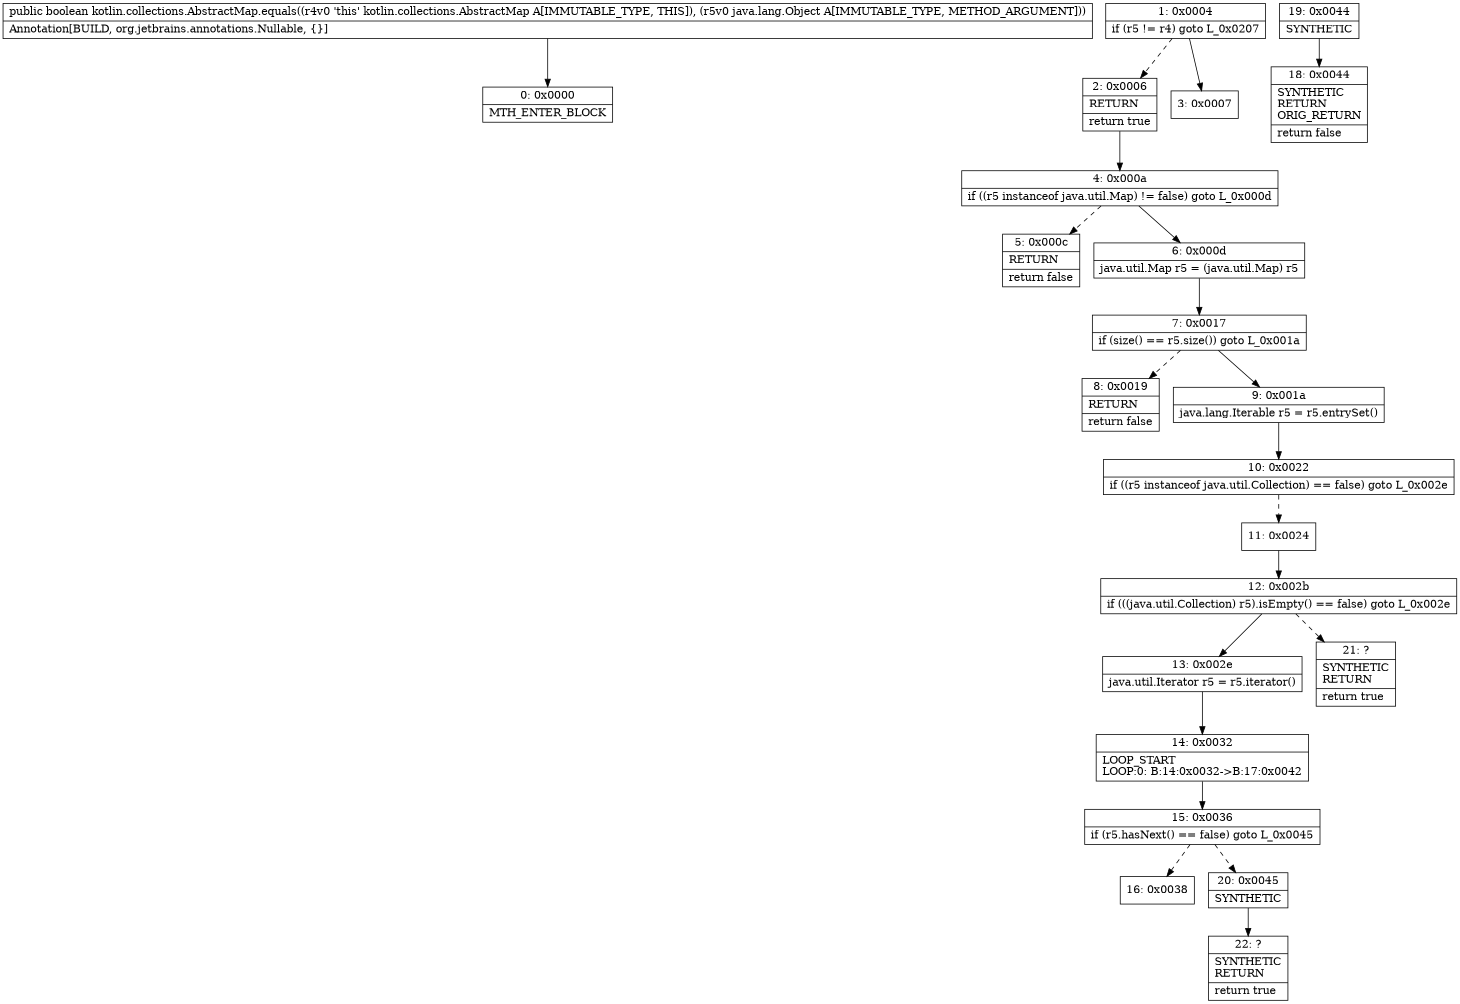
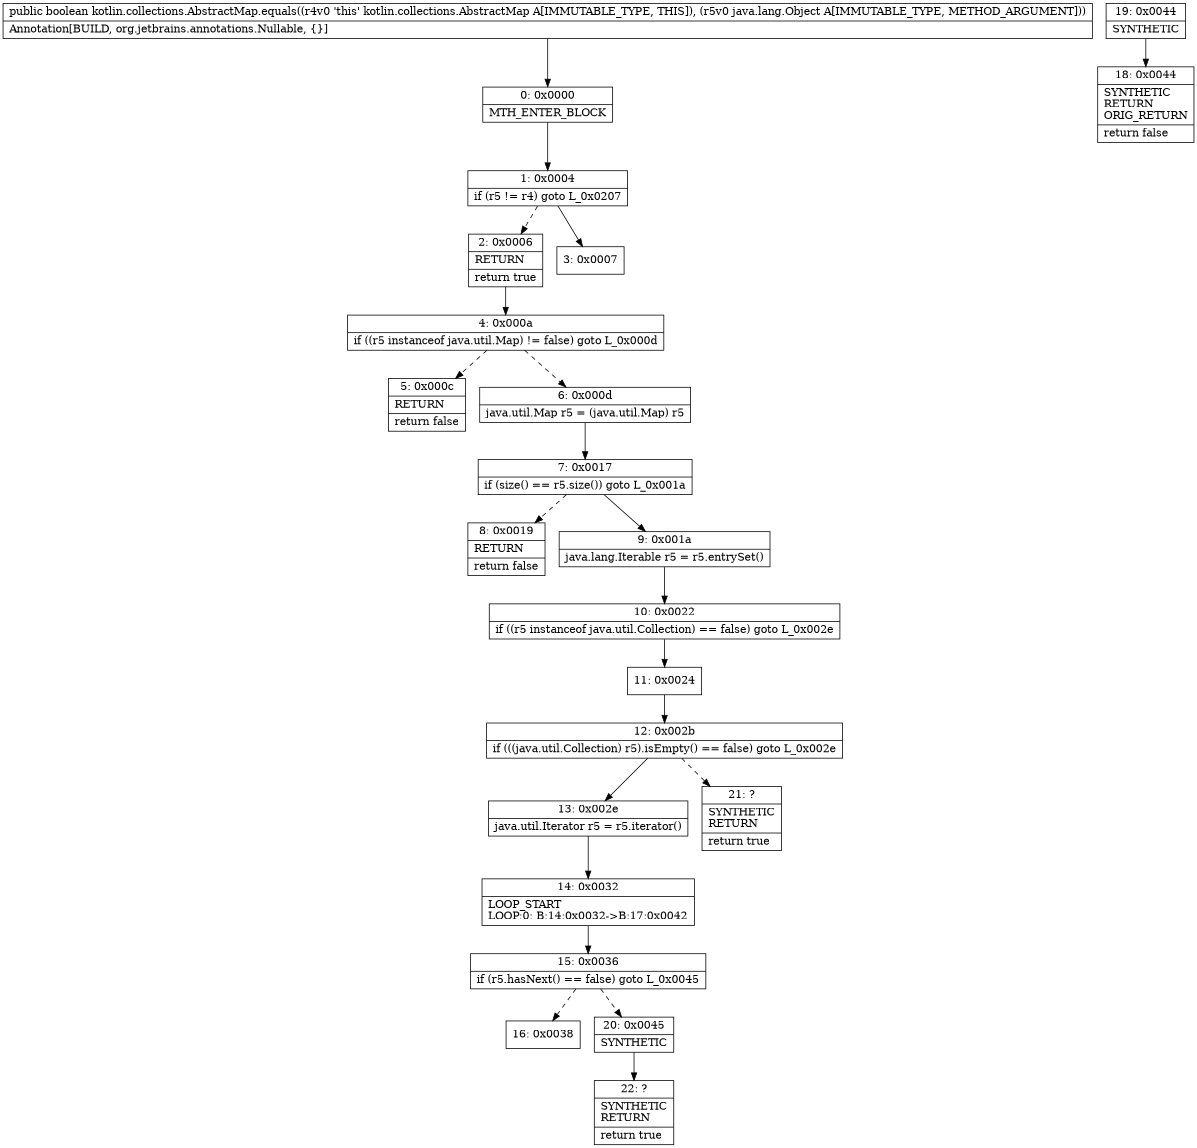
edge "0: 0x0000" -> "1: 0x0004": added
edge "4: 0x000a" -> "6: 0x000d": style solid -> dashed
edge "10: 0x0022" -> "11: 0x0024": style dashed -> solid
